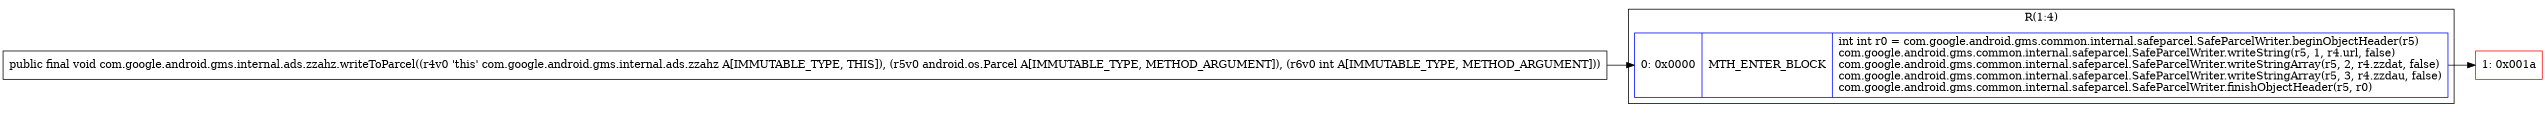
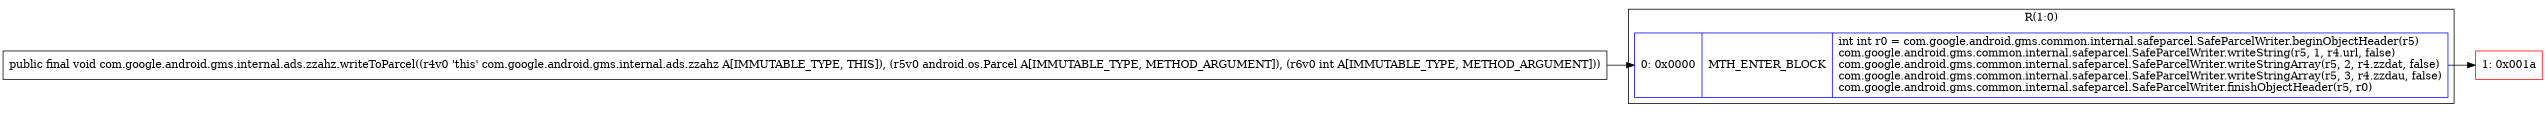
cluster "R(1:4)": label "R(1:4)" -> "R(1:0)"
